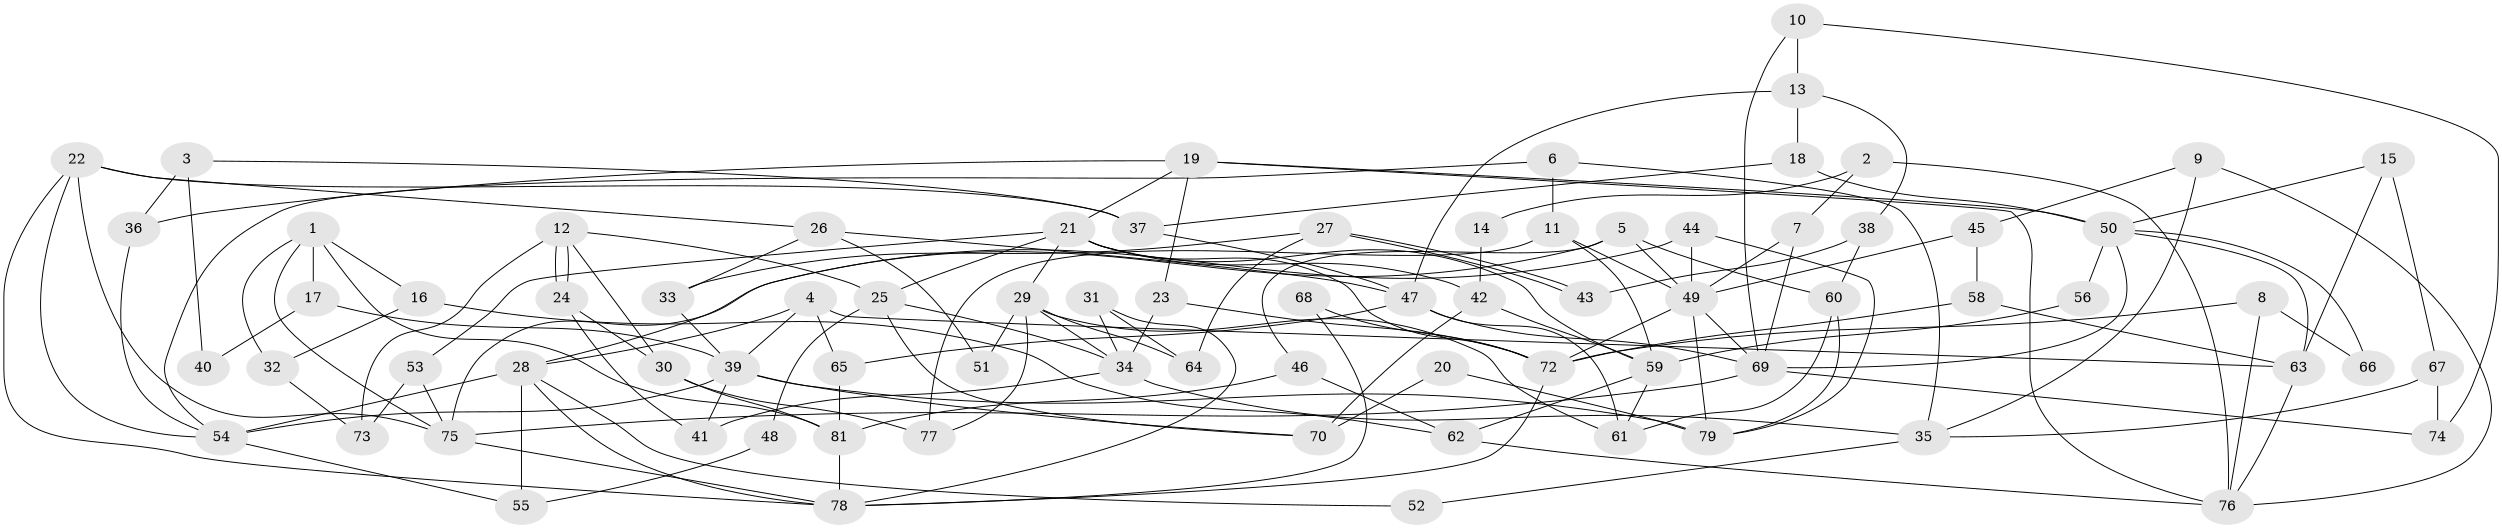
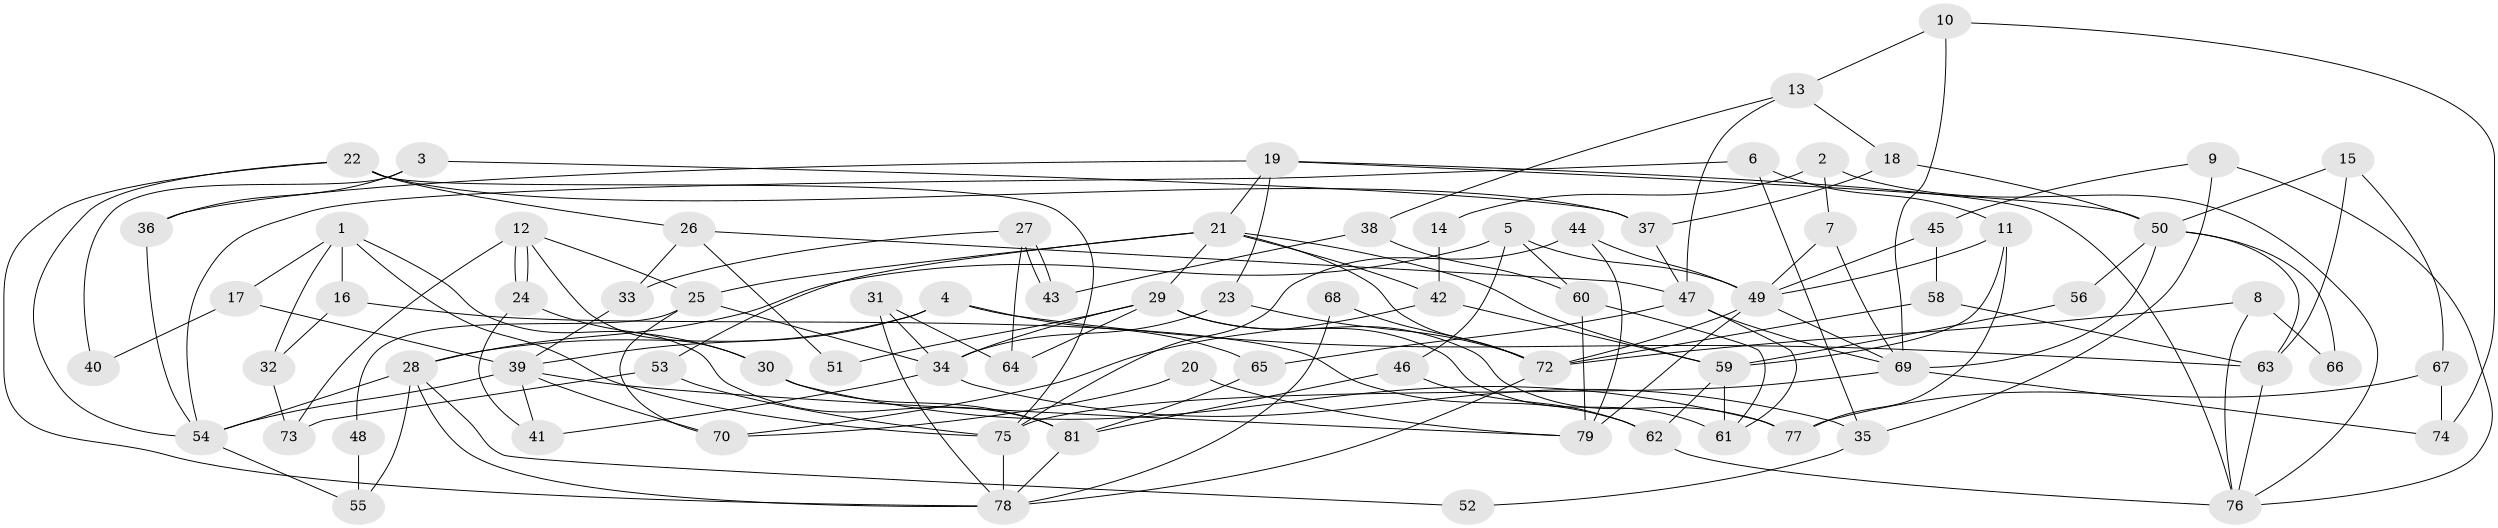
edge "67" -- "35": now "67" -- "77"
